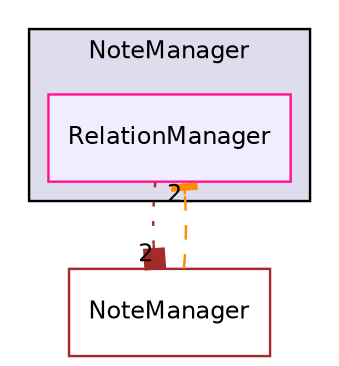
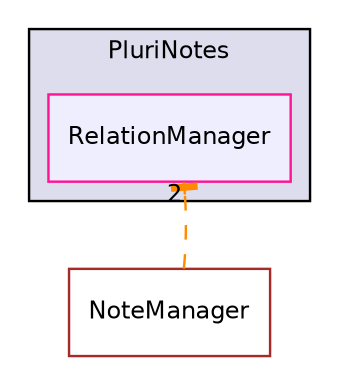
cluster "NoteManager": label "NoteManager" -> "PluriNotes"
edge "RelationManager" -> "NoteManager": removed
